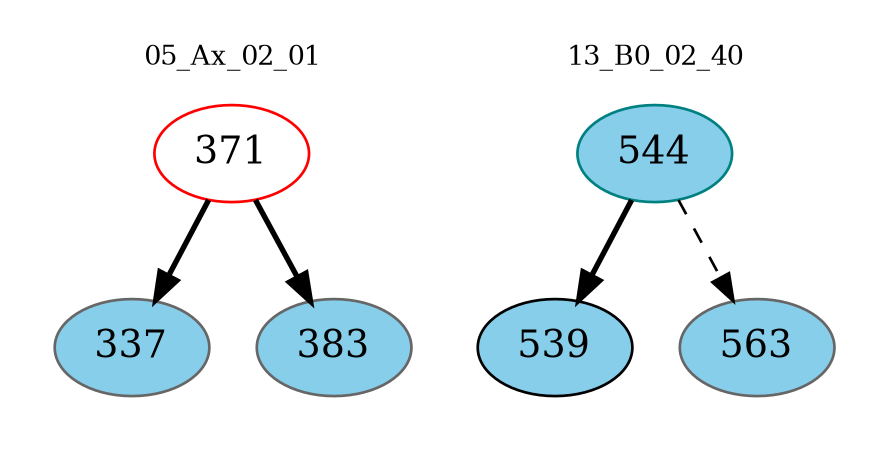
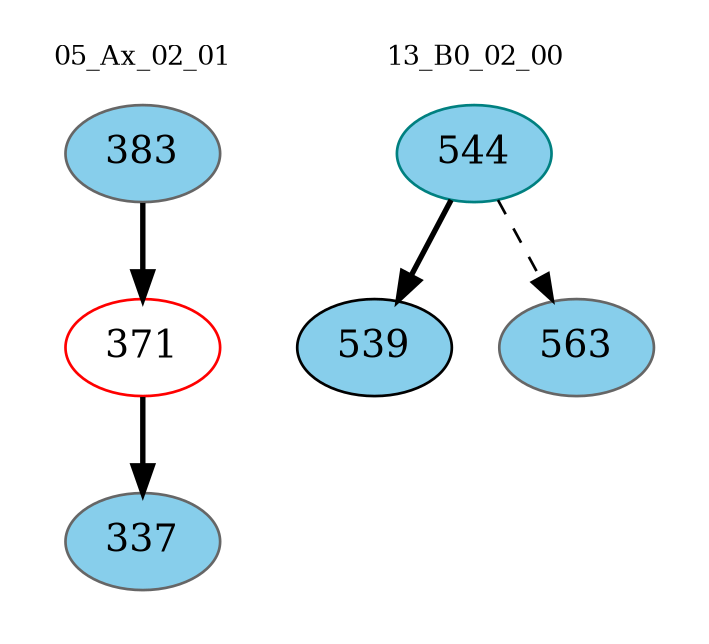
cluster "13_B0_02_40": label "13_B0_02_40" -> "13_B0_02_00"
edge "371" -> "383": reversed
